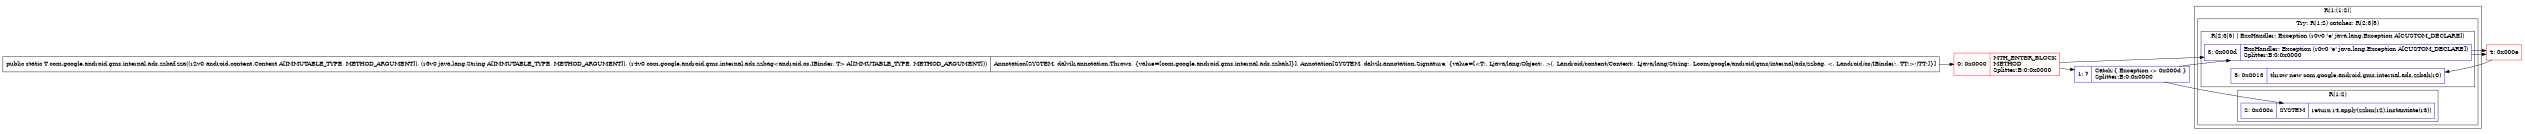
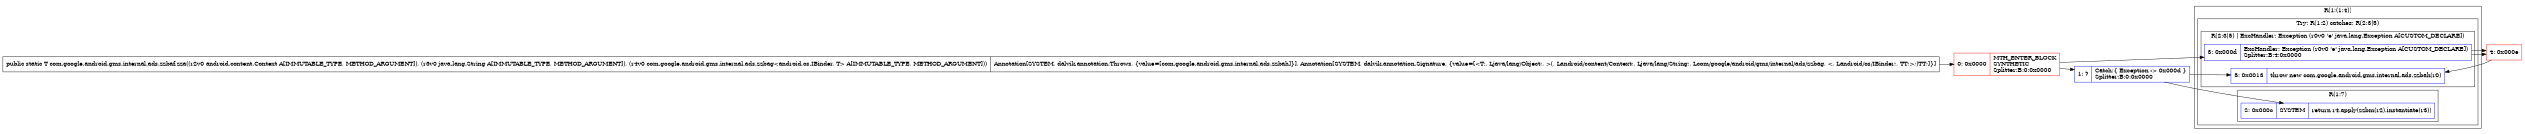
cluster "R(1:(1:2))": label "R(1:(1:2))" -> "R(1:(1:4))"
node "3: 0x000d": text "Splitter:B:0:0x0000" -> "Splitter:B:4:0x0000"
edge "1: ?" -> "3: 0x000d": now "1: ?" -> "5: 0x0013"
node "0: 0x0000": text "METHOD" -> "SYNTHETIC"
cluster "R(1:2)": label "R(1:2)" -> "R(1:7)"
